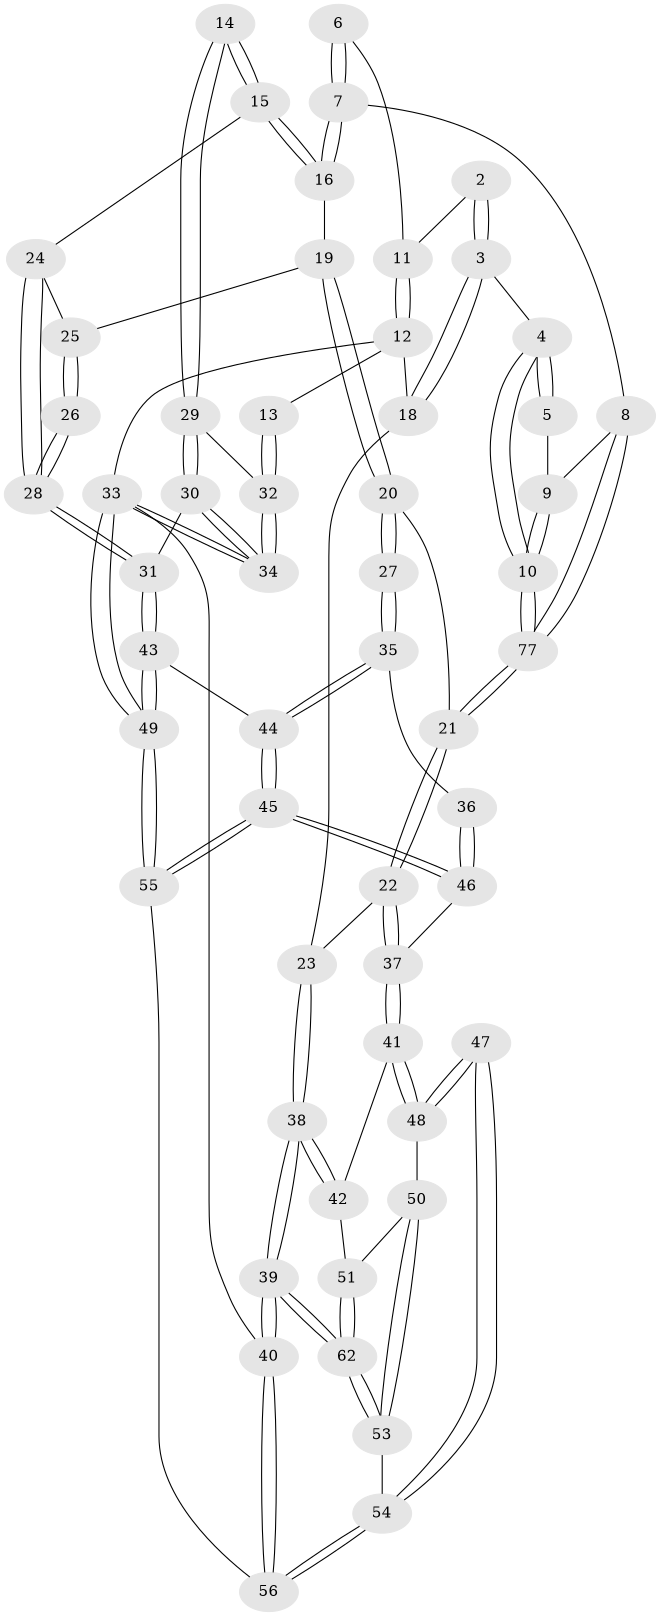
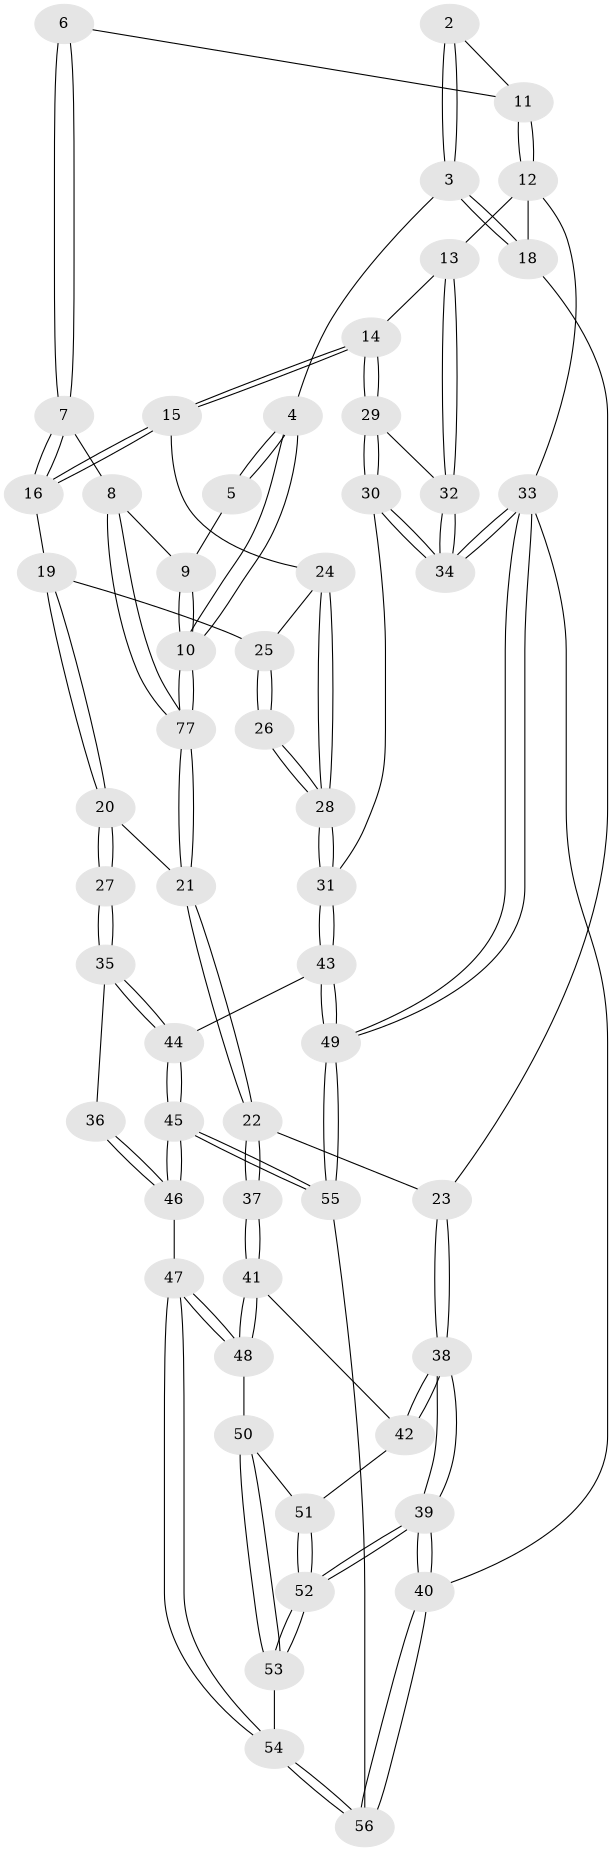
edge "13" -- "14": added
edge "46" -- "37": now "46" -- "47"
node "62": label "62" -> "52"
